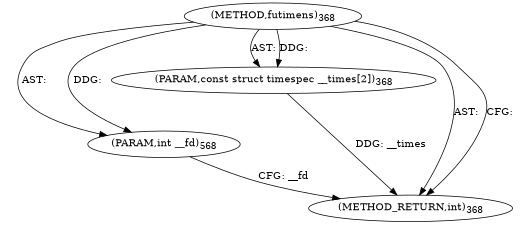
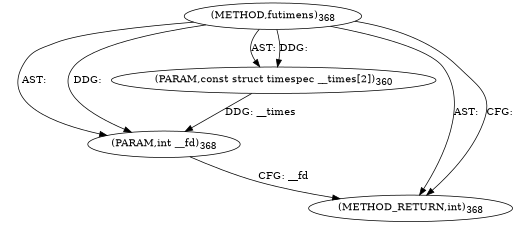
node "(PARAM,const struct timespec __times[2])": text "368" -> "360"
edge "(PARAM,const struct timespec __times[2])" -> "(METHOD_RETURN,int)": now "(PARAM,const struct timespec __times[2])" -> "(PARAM,int __fd)"
node "(PARAM,int __fd)": text "568" -> "368"
